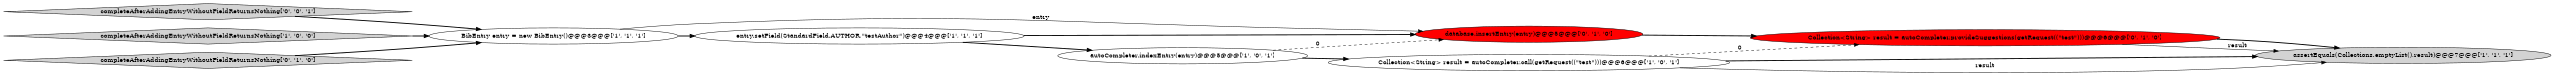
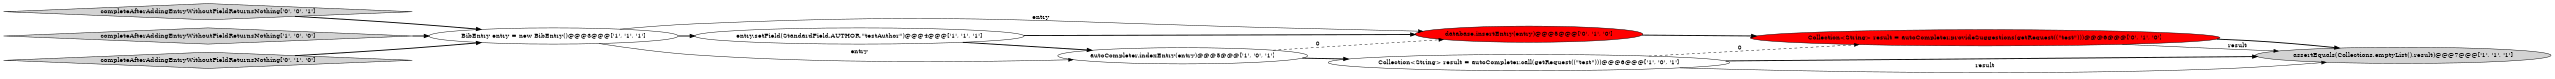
edge "BibEntry entry = new BibEntry()@@@3@@@['1', '1', '1']" -> "autoCompleter.indexEntry(entry)@@@5@@@['1', '0', '1']": added, label "entry"
